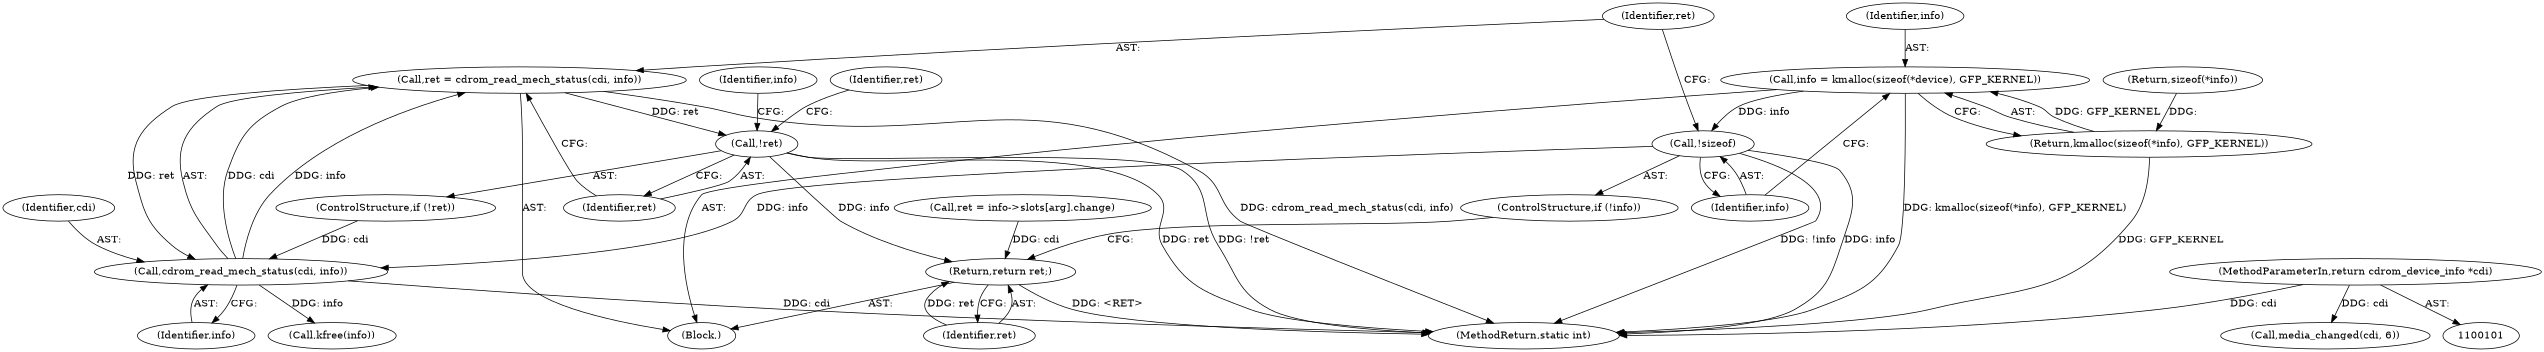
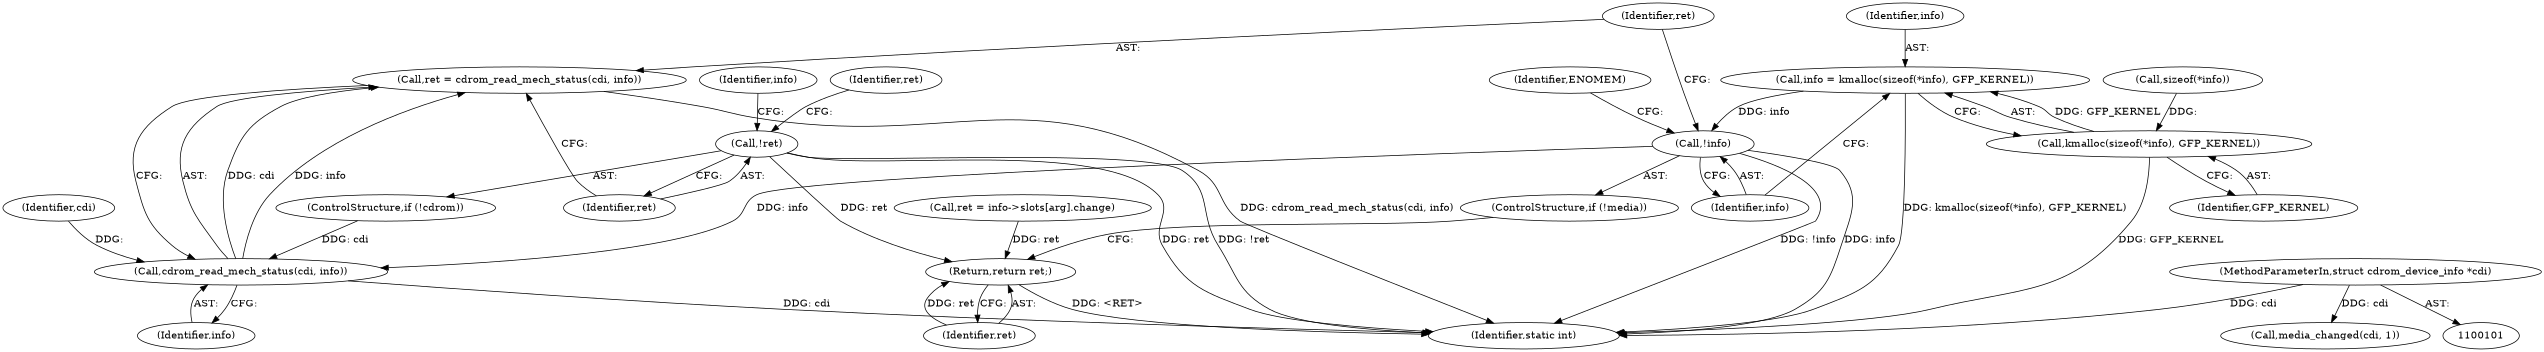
node "(Identifier,ENOMEM)": added
node "(Call,info = kmalloc(sizeof(*device), GFP_KERNEL))": label "(Call,info = kmalloc(sizeof(*device), GFP_KERNEL))" -> "(Call,info = kmalloc(sizeof(*info), GFP_KERNEL))"
node "(Return,sizeof(*info))": label "(Return,sizeof(*info))" -> "(Call,sizeof(*info))"
edge "(Call,ret = cdrom_read_mech_status(cdi, info))" -> "(Call,!ret)": removed, label "DDG: ret"
node "(Call,!sizeof)": label "(Call,!sizeof)" -> "(Call,!info)"
node "(Return,kmalloc(sizeof(*info), GFP_KERNEL))": label "(Return,kmalloc(sizeof(*info), GFP_KERNEL))" -> "(Call,kmalloc(sizeof(*info), GFP_KERNEL))"
edge "(Call,ret = cdrom_read_mech_status(cdi, info))" -> "(Call,cdrom_read_mech_status(cdi, info))": label "DDG: ret" -> "CFG: "
node "(ControlStructure,if (!ret))": label "(ControlStructure,if (!ret))" -> "(ControlStructure,if (!cdrom))"
edge "(Call,!ret)" -> "(Return,return ret;)": label "DDG: info" -> "DDG: ret"
node "(ControlStructure,if (!info))": label "(ControlStructure,if (!info))" -> "(ControlStructure,if (!media))"
node "(Identifier,GFP_KERNEL)": added
edge "(Identifier,cdi)" -> "(Call,cdrom_read_mech_status(cdi, info))": label "AST: " -> "DDG: "
edge "(Call,ret = info->slots[arg].change)" -> "(Return,return ret;)": label "DDG: cdi" -> "DDG: ret"
node "(MethodParameterIn,return cdrom_device_info *cdi)": label "(MethodParameterIn,return cdrom_device_info *cdi)" -> "(MethodParameterIn,struct cdrom_device_info *cdi)"
node "(Call,kfree(info))": removed
node "(Block,)": removed
node "(MethodReturn,static int)": label "(MethodReturn,static int)" -> "(Identifier,static int)"
node "(Call,media_changed(cdi, 6))": label "(Call,media_changed(cdi, 6))" -> "(Call,media_changed(cdi, 1))"
